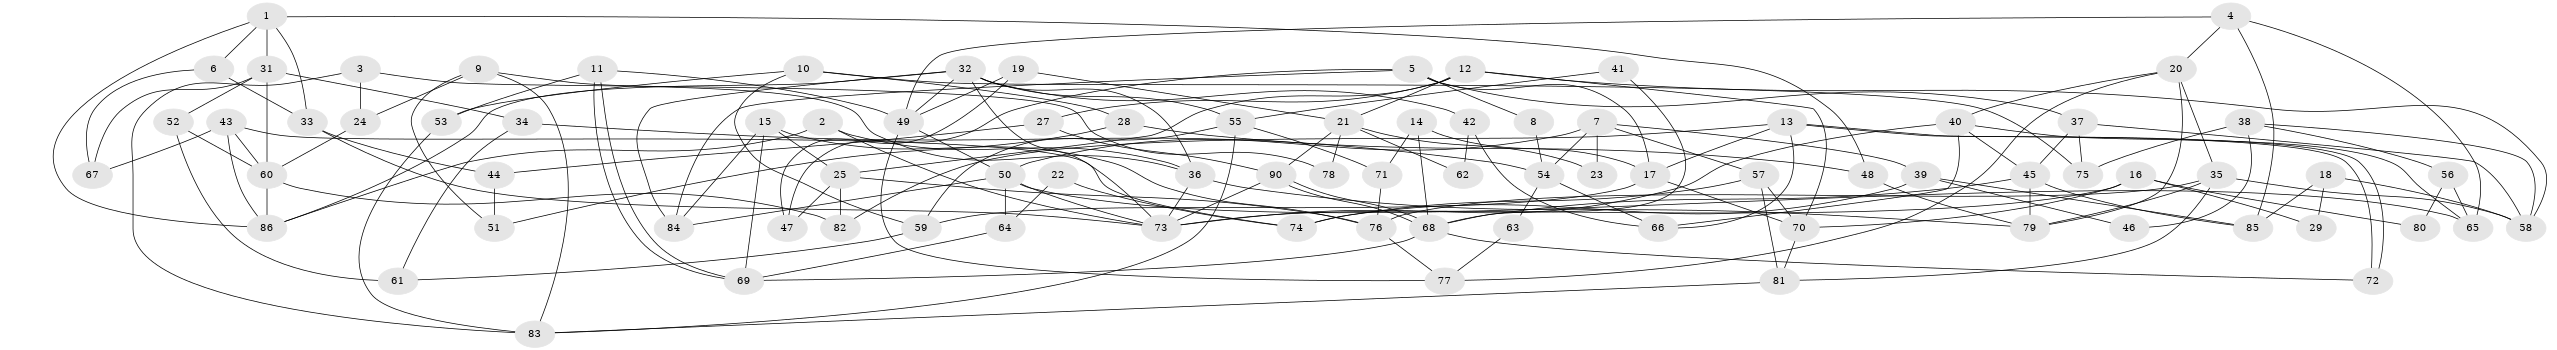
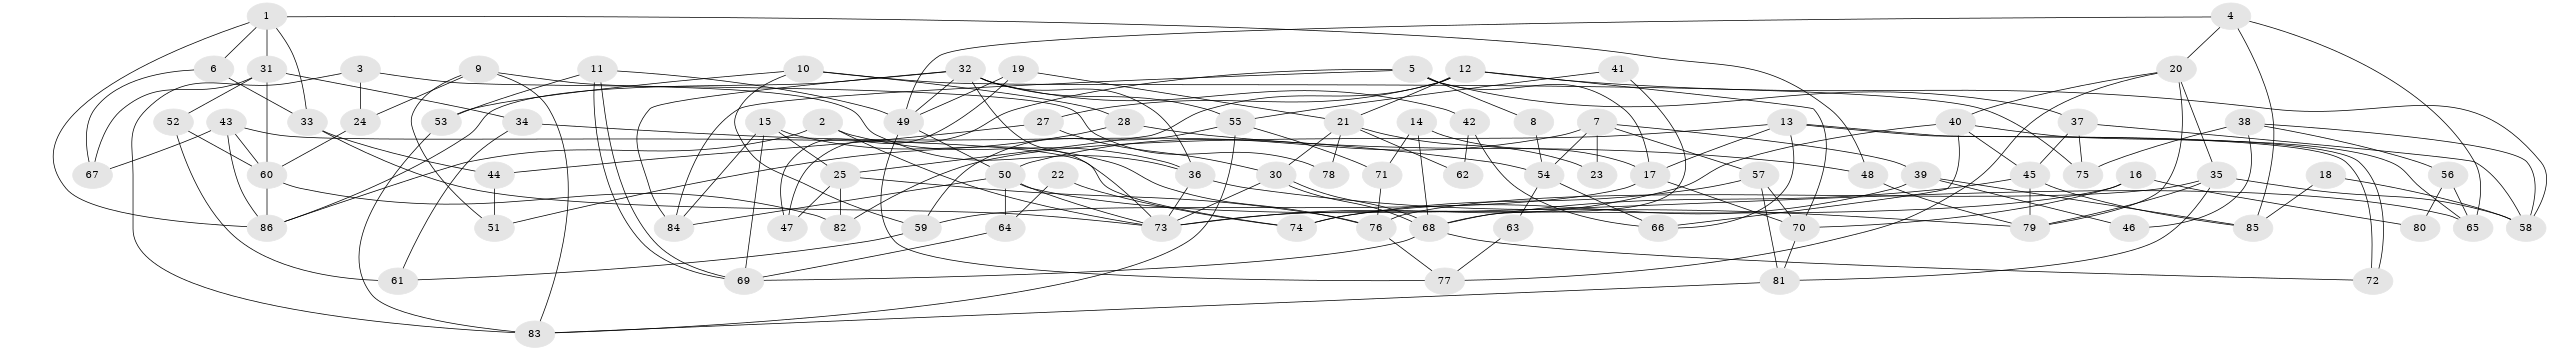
node "90": label "90" -> "30"
node "29": removed
